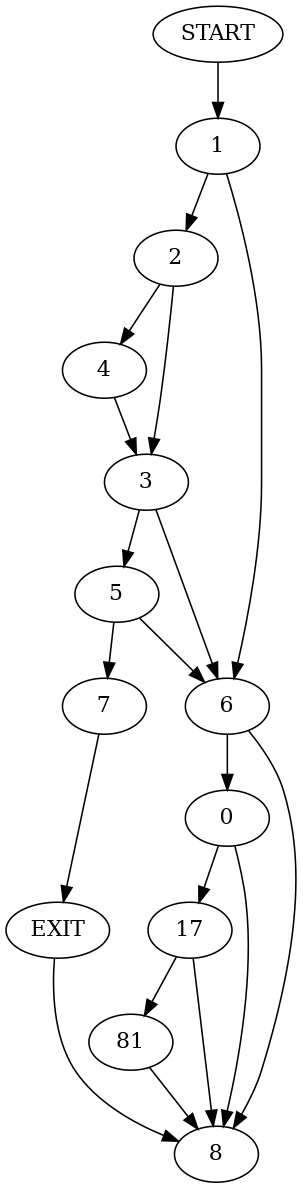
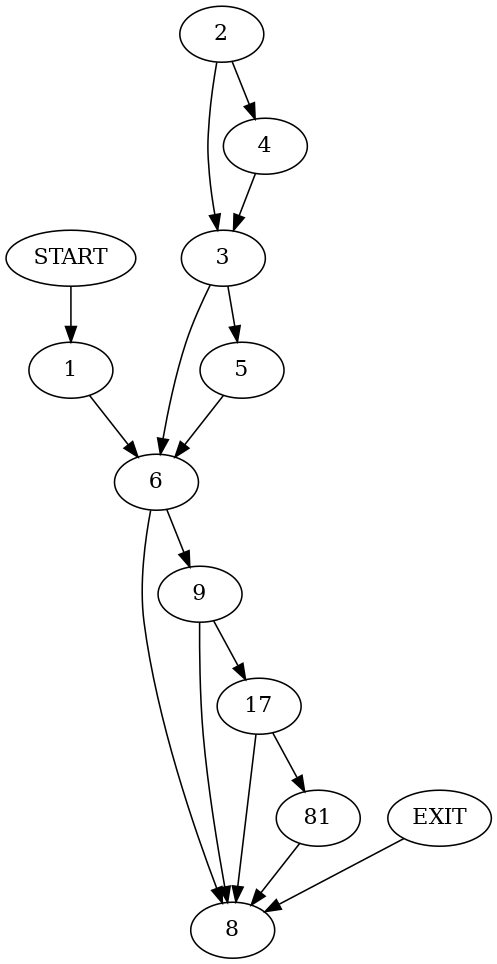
edge "1" -> "2": removed
node "7": removed
node "0": label "0" -> "9"
